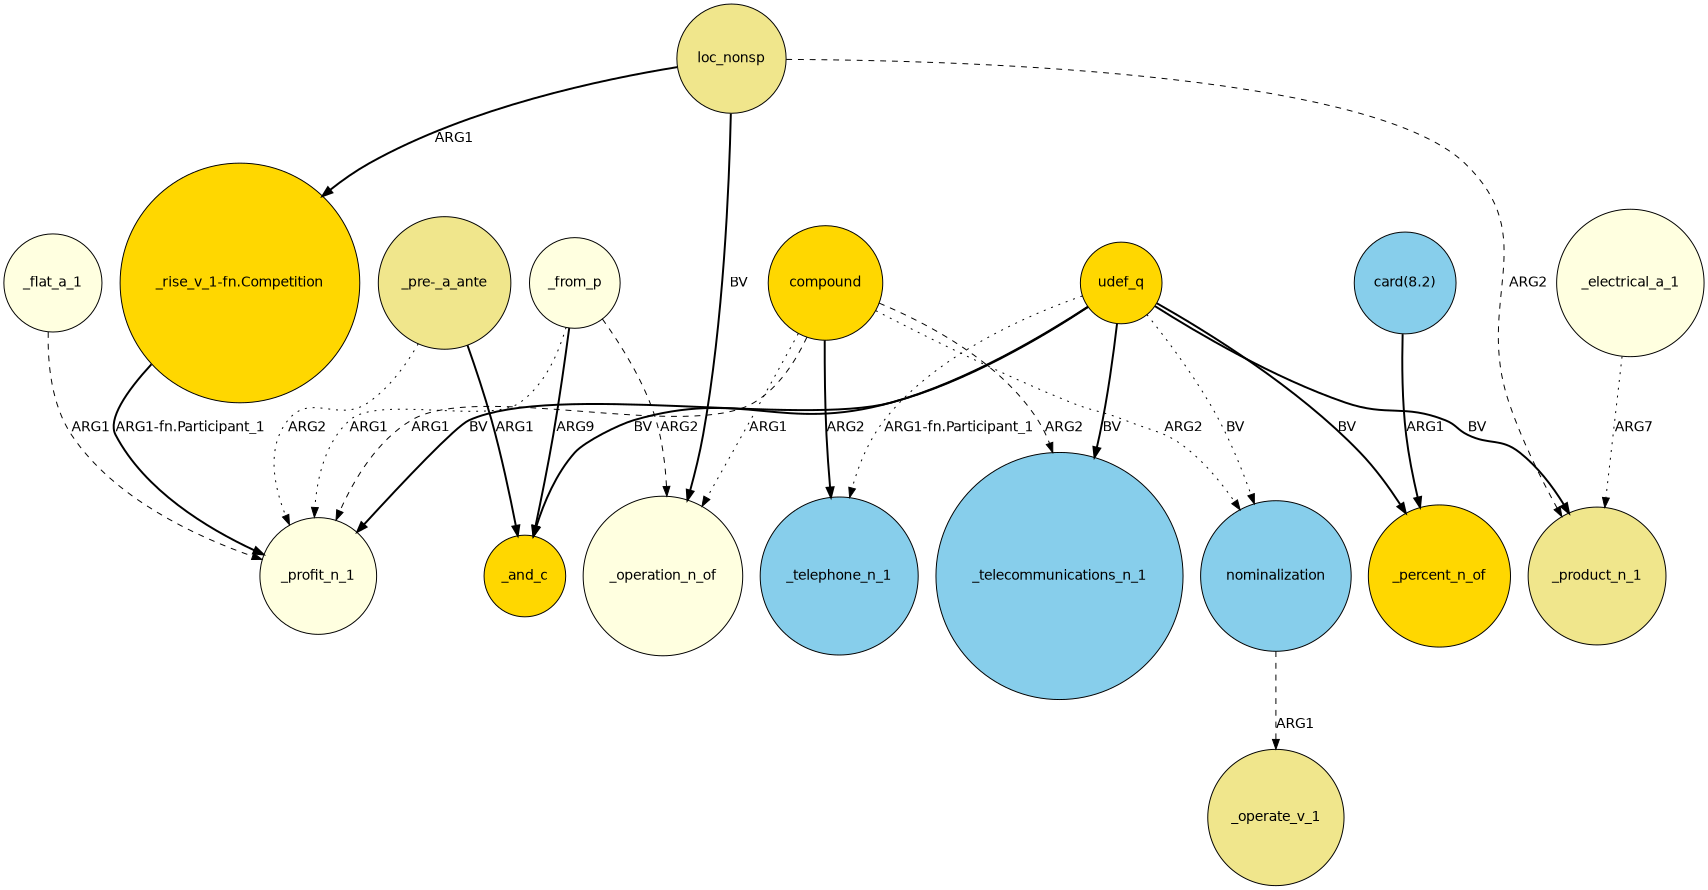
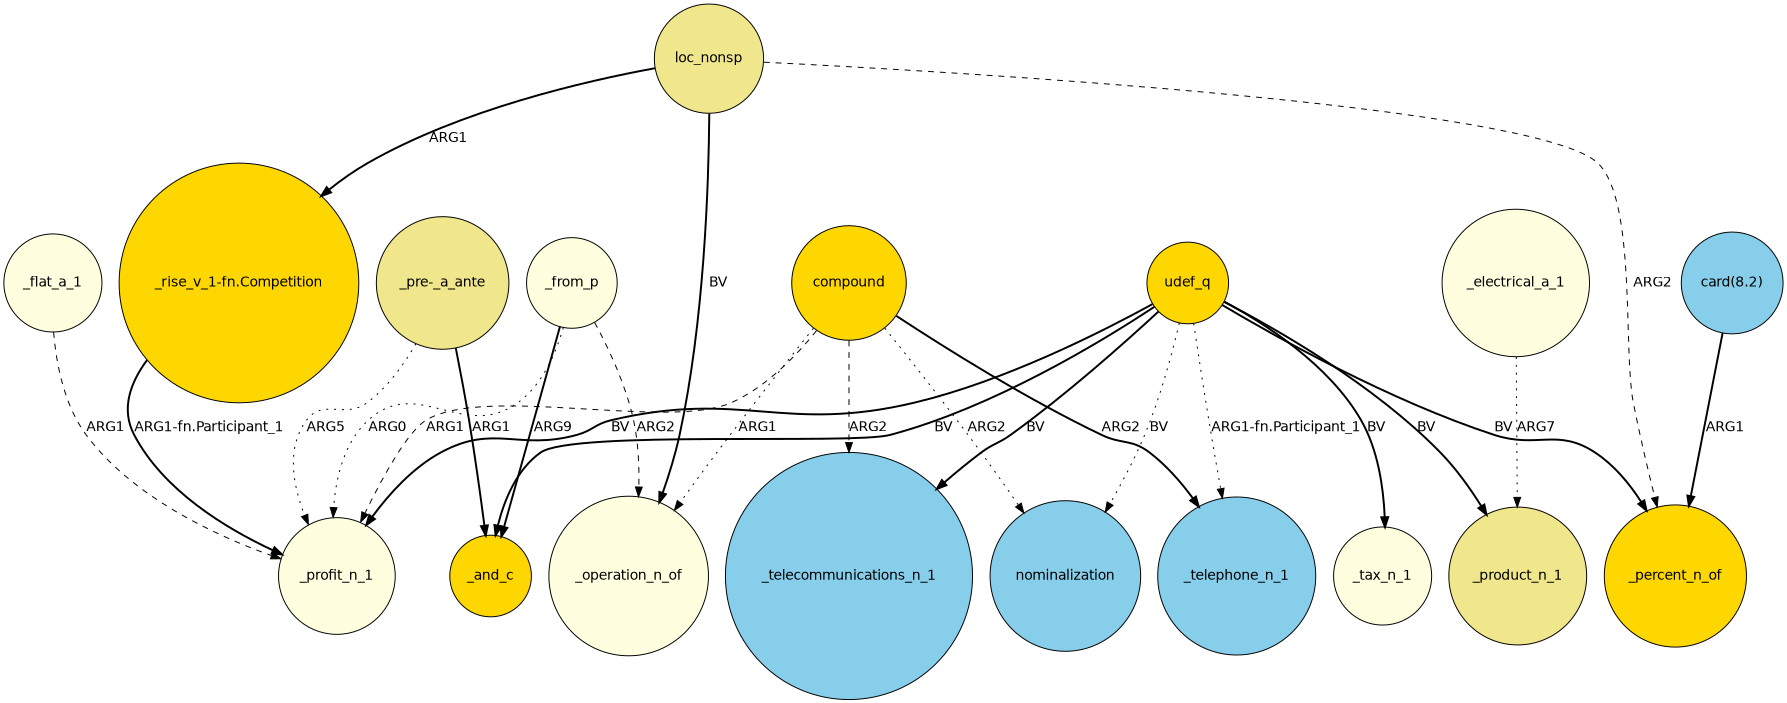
edge "loc_nonsp" -> "_product_n_1": now "loc_nonsp" -> "_percent_n_of"
edge "_pre-_a_ante" -> "_profit_n_1": label "ARG2" -> "ARG5"
edge "_from_p" -> "_profit_n_1": label "ARG1" -> "ARG0"
node "_tax_n_1": added
node "_operate_v_1": removed
